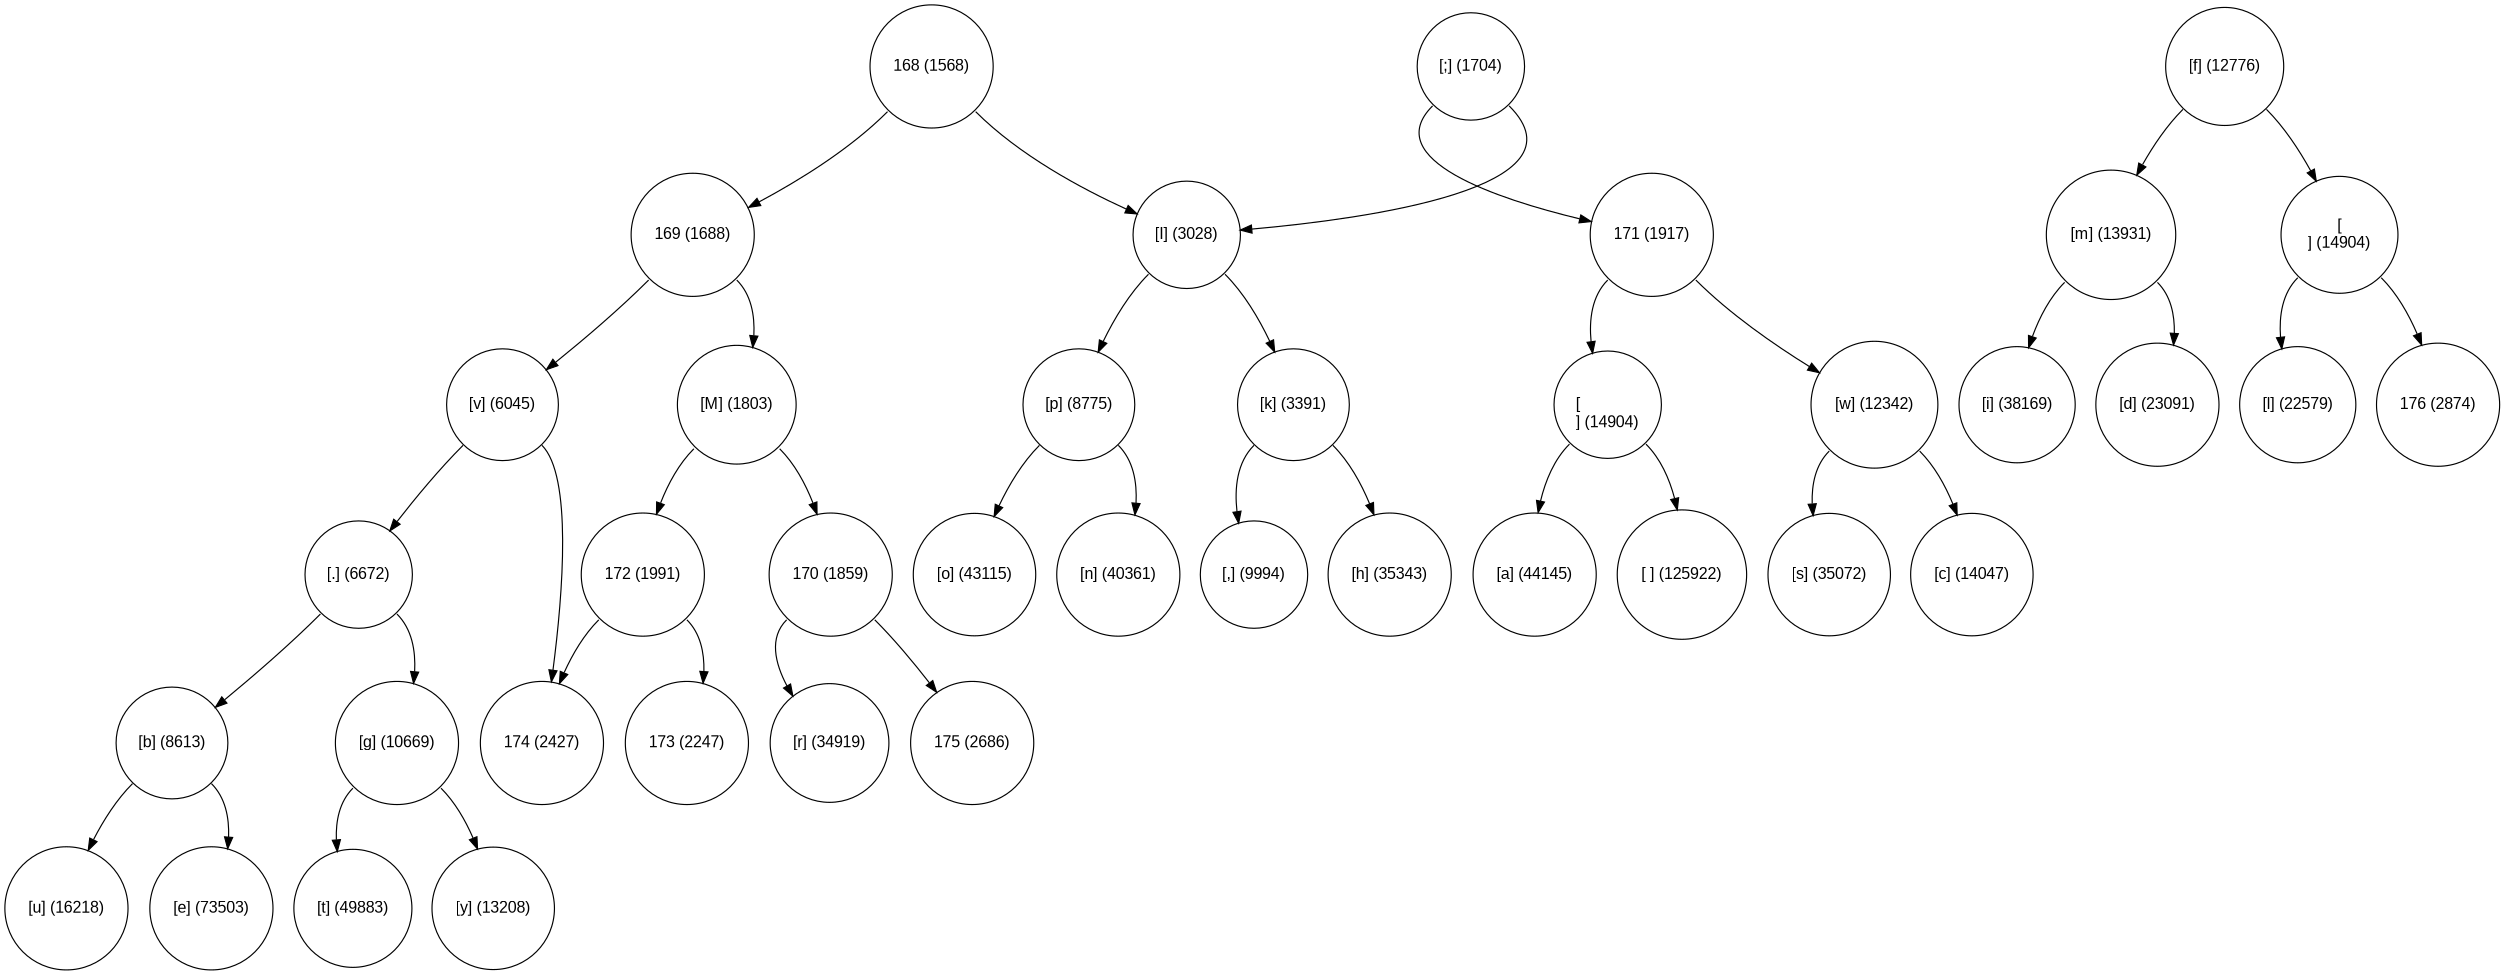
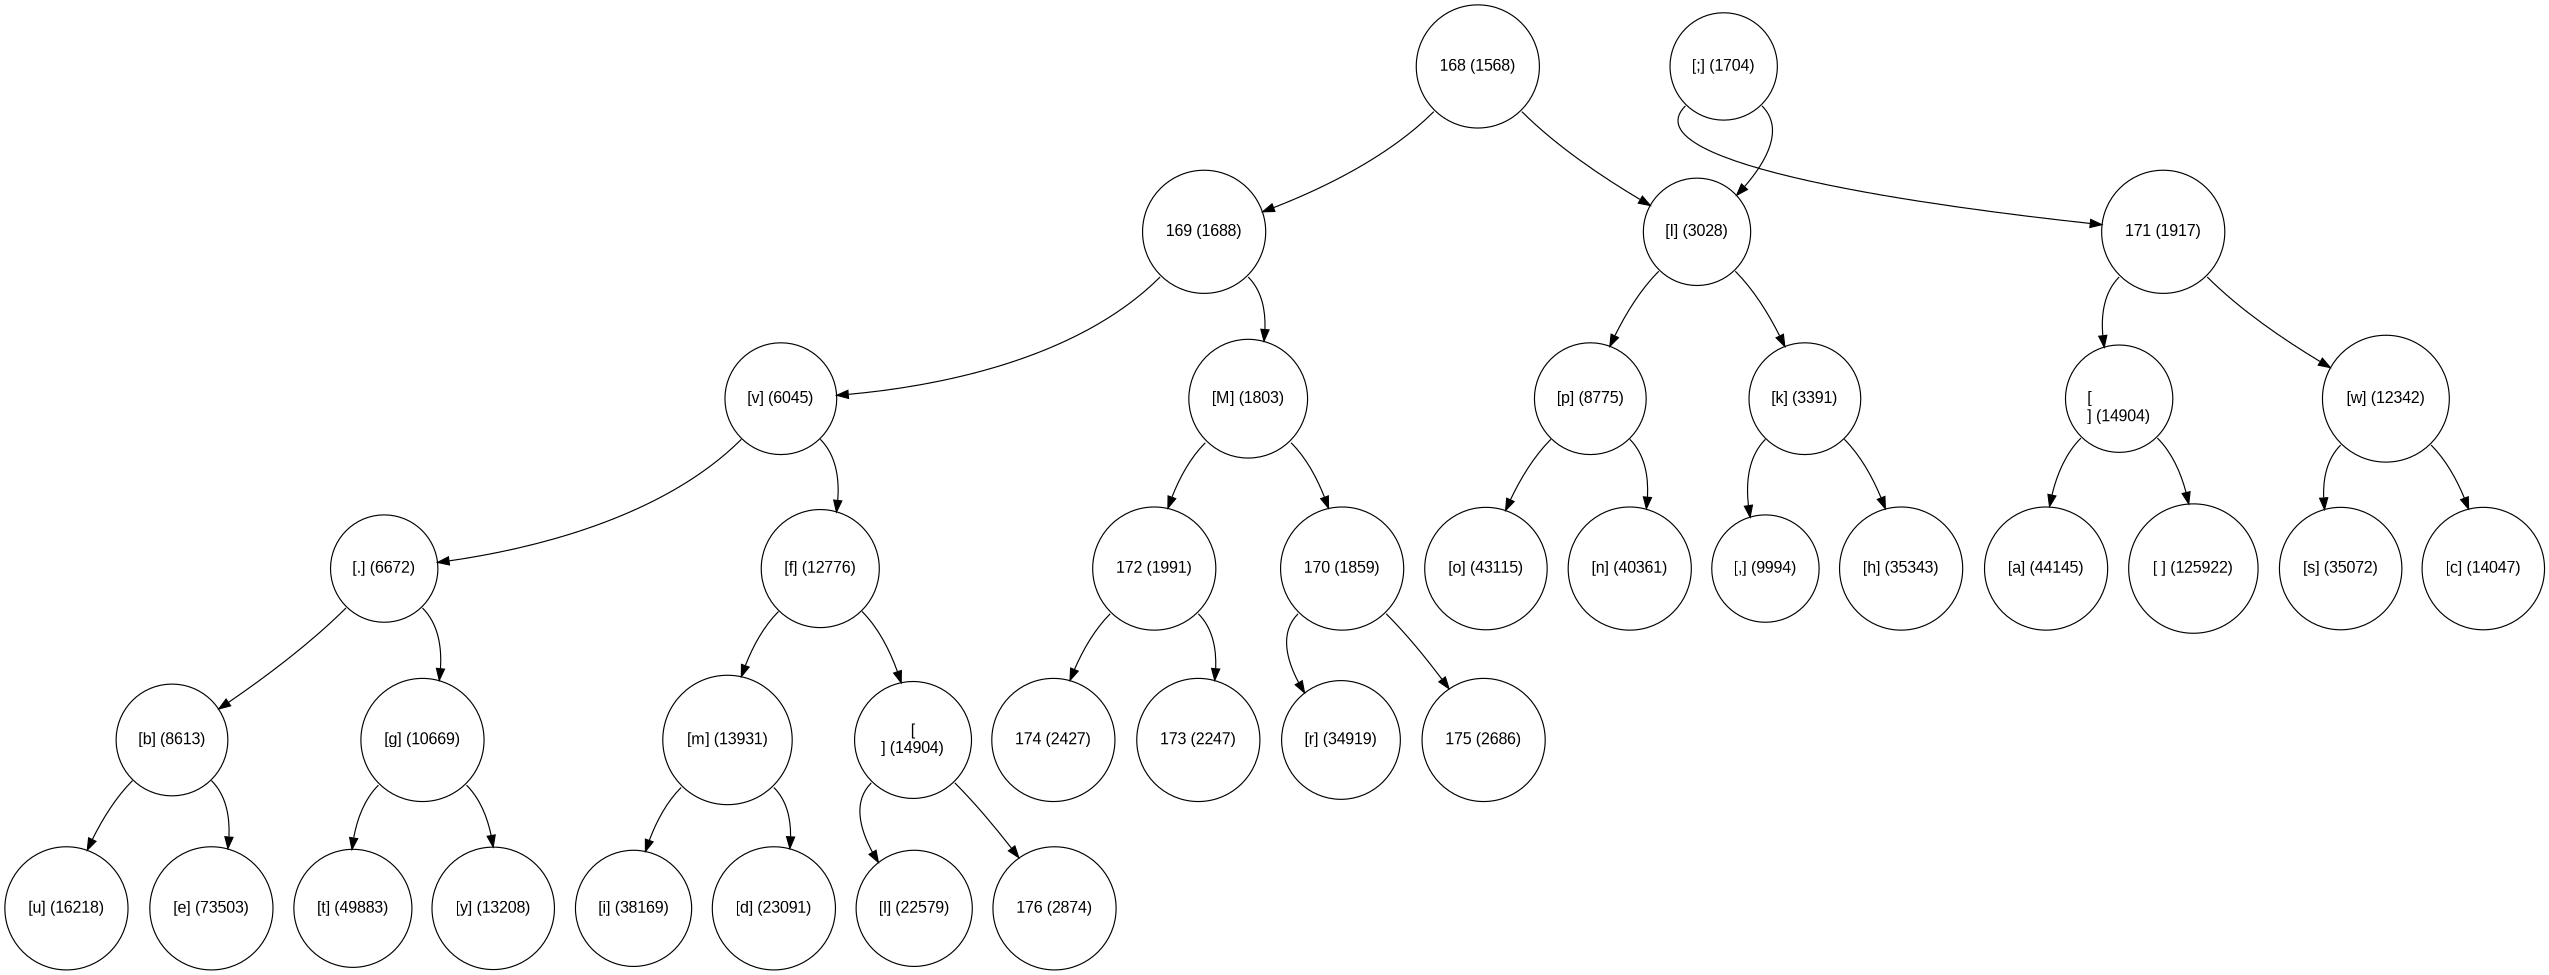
edge "[v] (6045)" -> "174 (2427)": now "[v] (6045)" -> "[f] (12776)"
